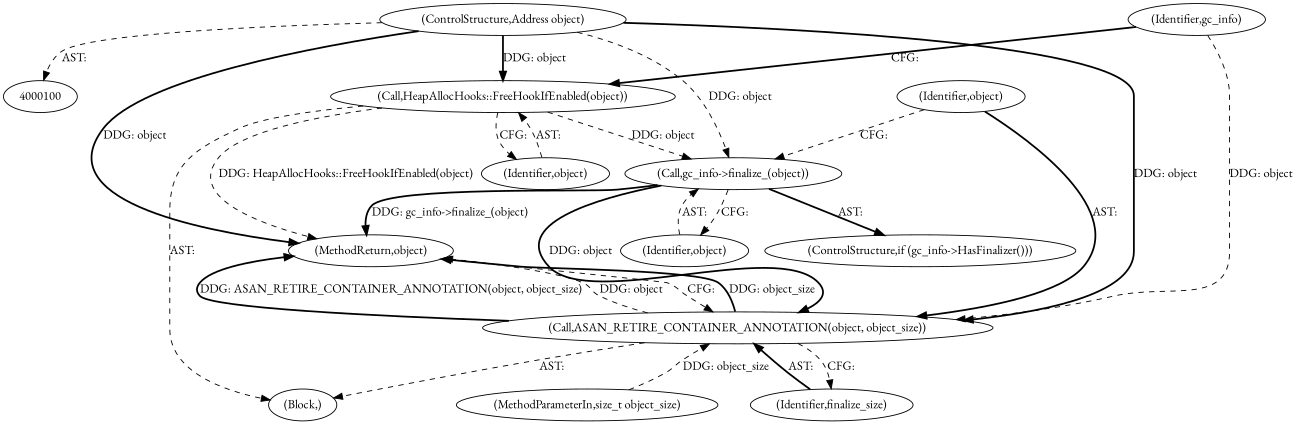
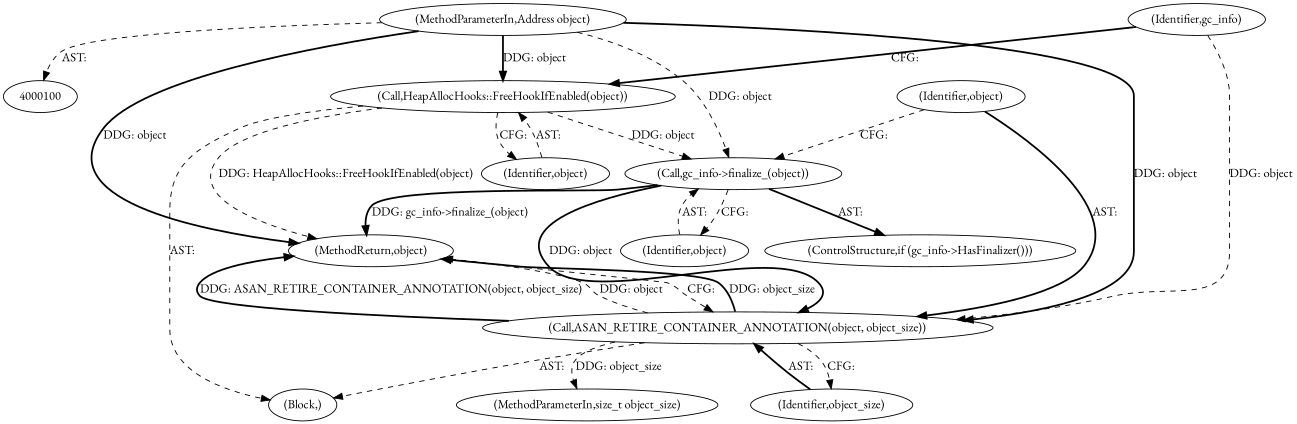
node "(ControlStructure,Address object)": label "(ControlStructure,Address object)" -> "(MethodParameterIn,Address object)"
edge "(MethodParameterIn,size_t object_size)" -> "(Call,ASAN_RETIRE_CONTAINER_ANNOTATION(object, object_size))": reversed
node "(Identifier,finalize_size)": label "(Identifier,finalize_size)" -> "(Identifier,object_size)"
